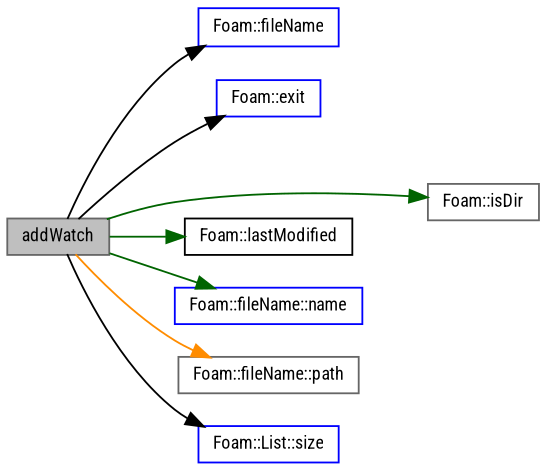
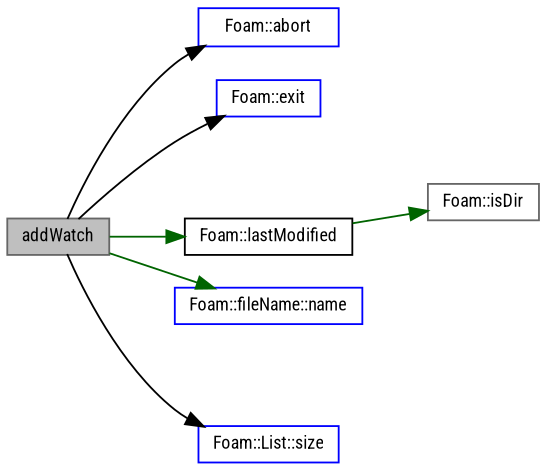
node "Foam::fileName": label "Foam::fileName" -> "Foam::abort"
edge "addWatch" -> "Foam::isDir": now "Foam::lastModified" -> "Foam::isDir"
node "Foam::fileName::path": removed
